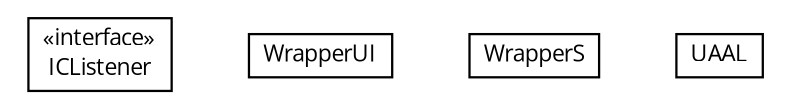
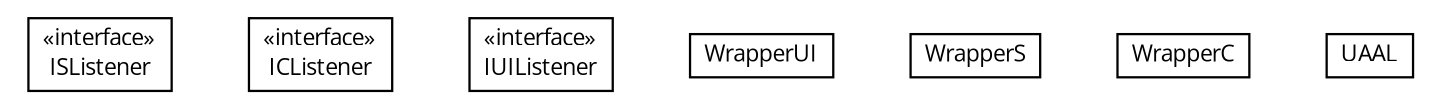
node "ISListener": added
node "IUIListener": added
node "WrapperC": added
